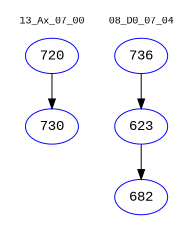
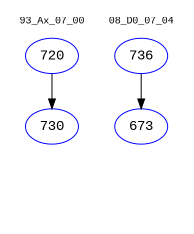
cluster "13_Ax_07_00": label "13_Ax_07_00" -> "93_Ax_07_00"
node "623": label "623" -> "673"
node "682": removed
